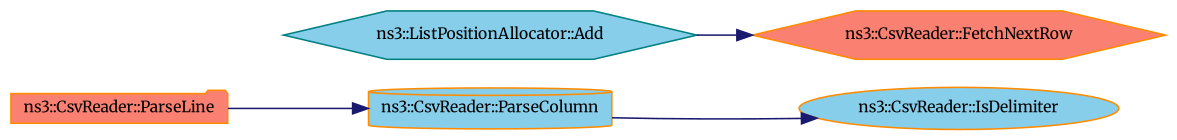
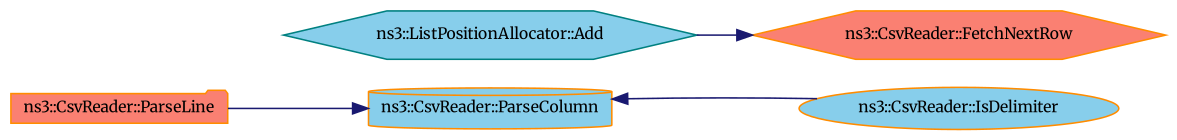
edge "ns3::CsvReader::ParseColumn" -> "ns3::CsvReader::IsDelimiter": reversed
